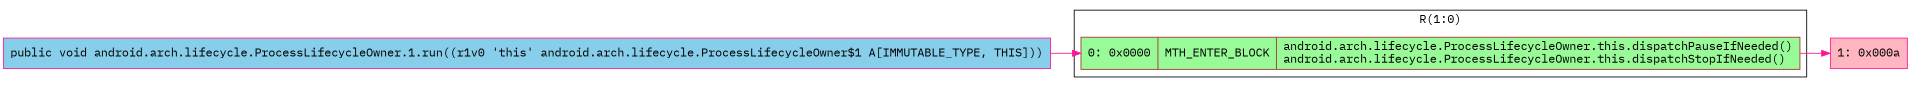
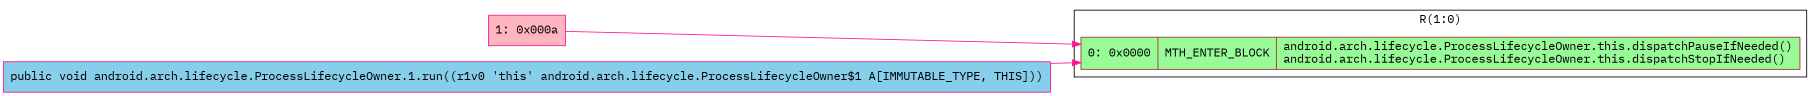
edge "0: 0x0000" -> "1: 0x000a": reversed
